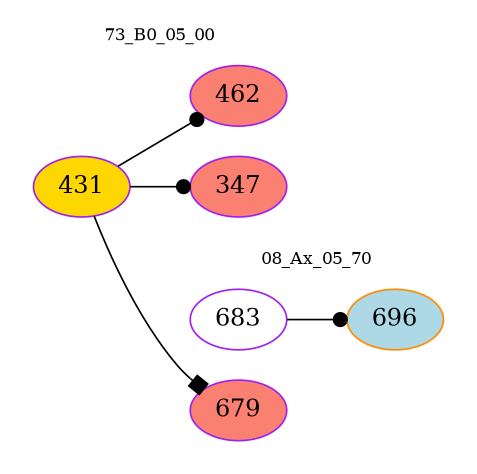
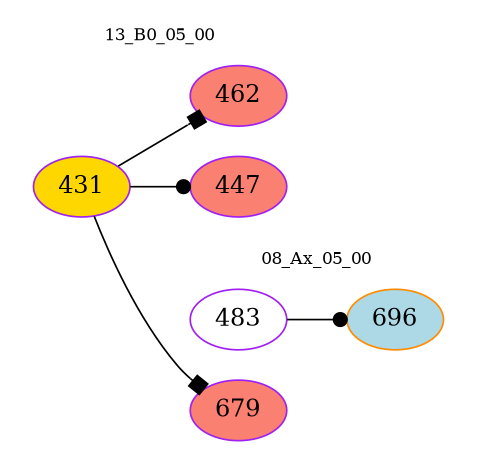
cluster "73_B0_05_00": label "73_B0_05_00" -> "13_B0_05_00"
edge "431" -> "462": arrowhead dot -> box
node "347": label "347" -> "447"
cluster "08_Ax_05_70": label "08_Ax_05_70" -> "08_Ax_05_00"
node "683": label "683" -> "483"
